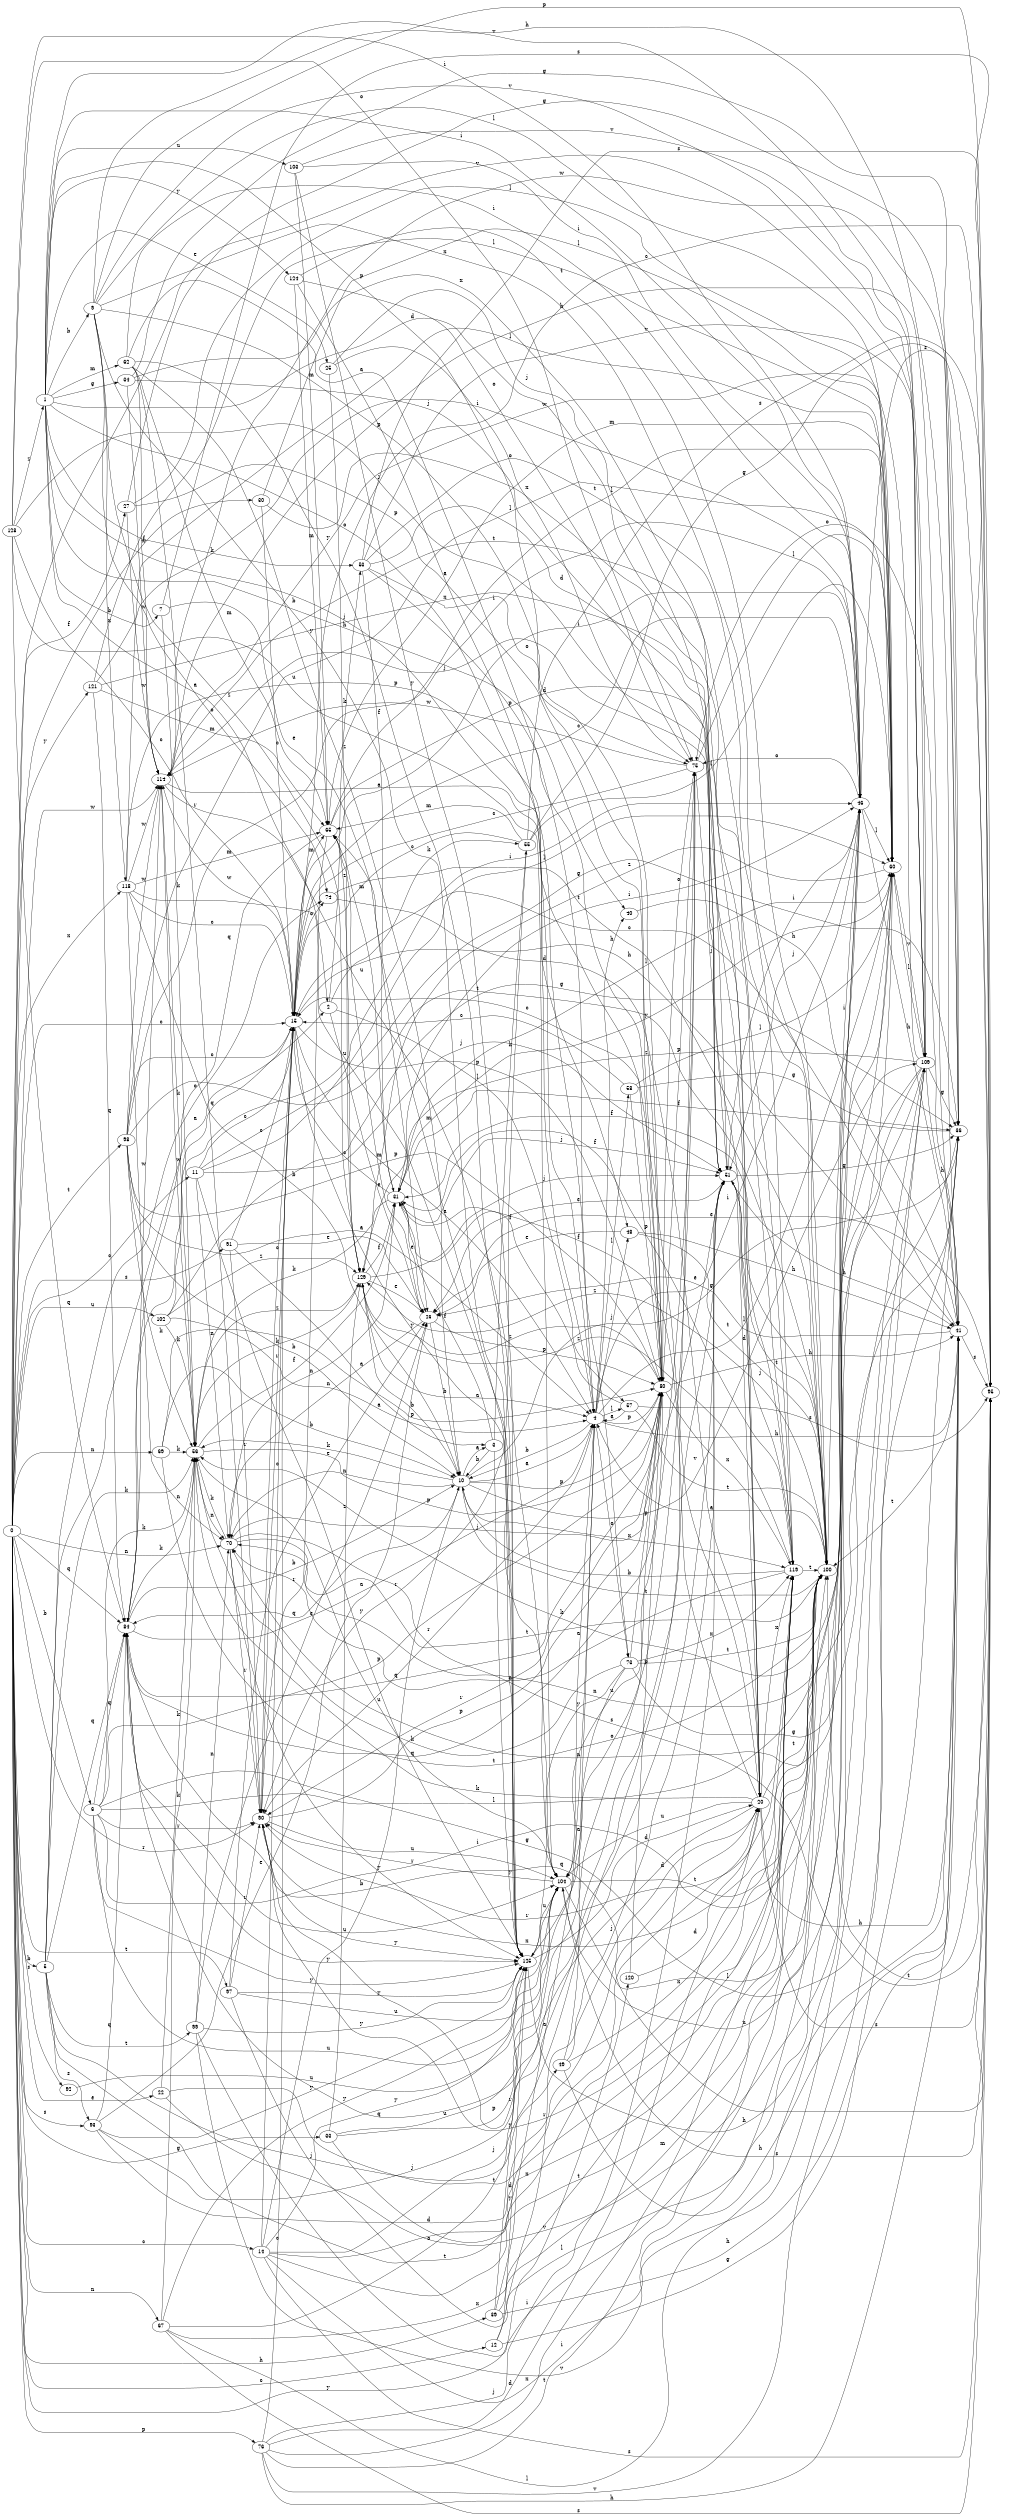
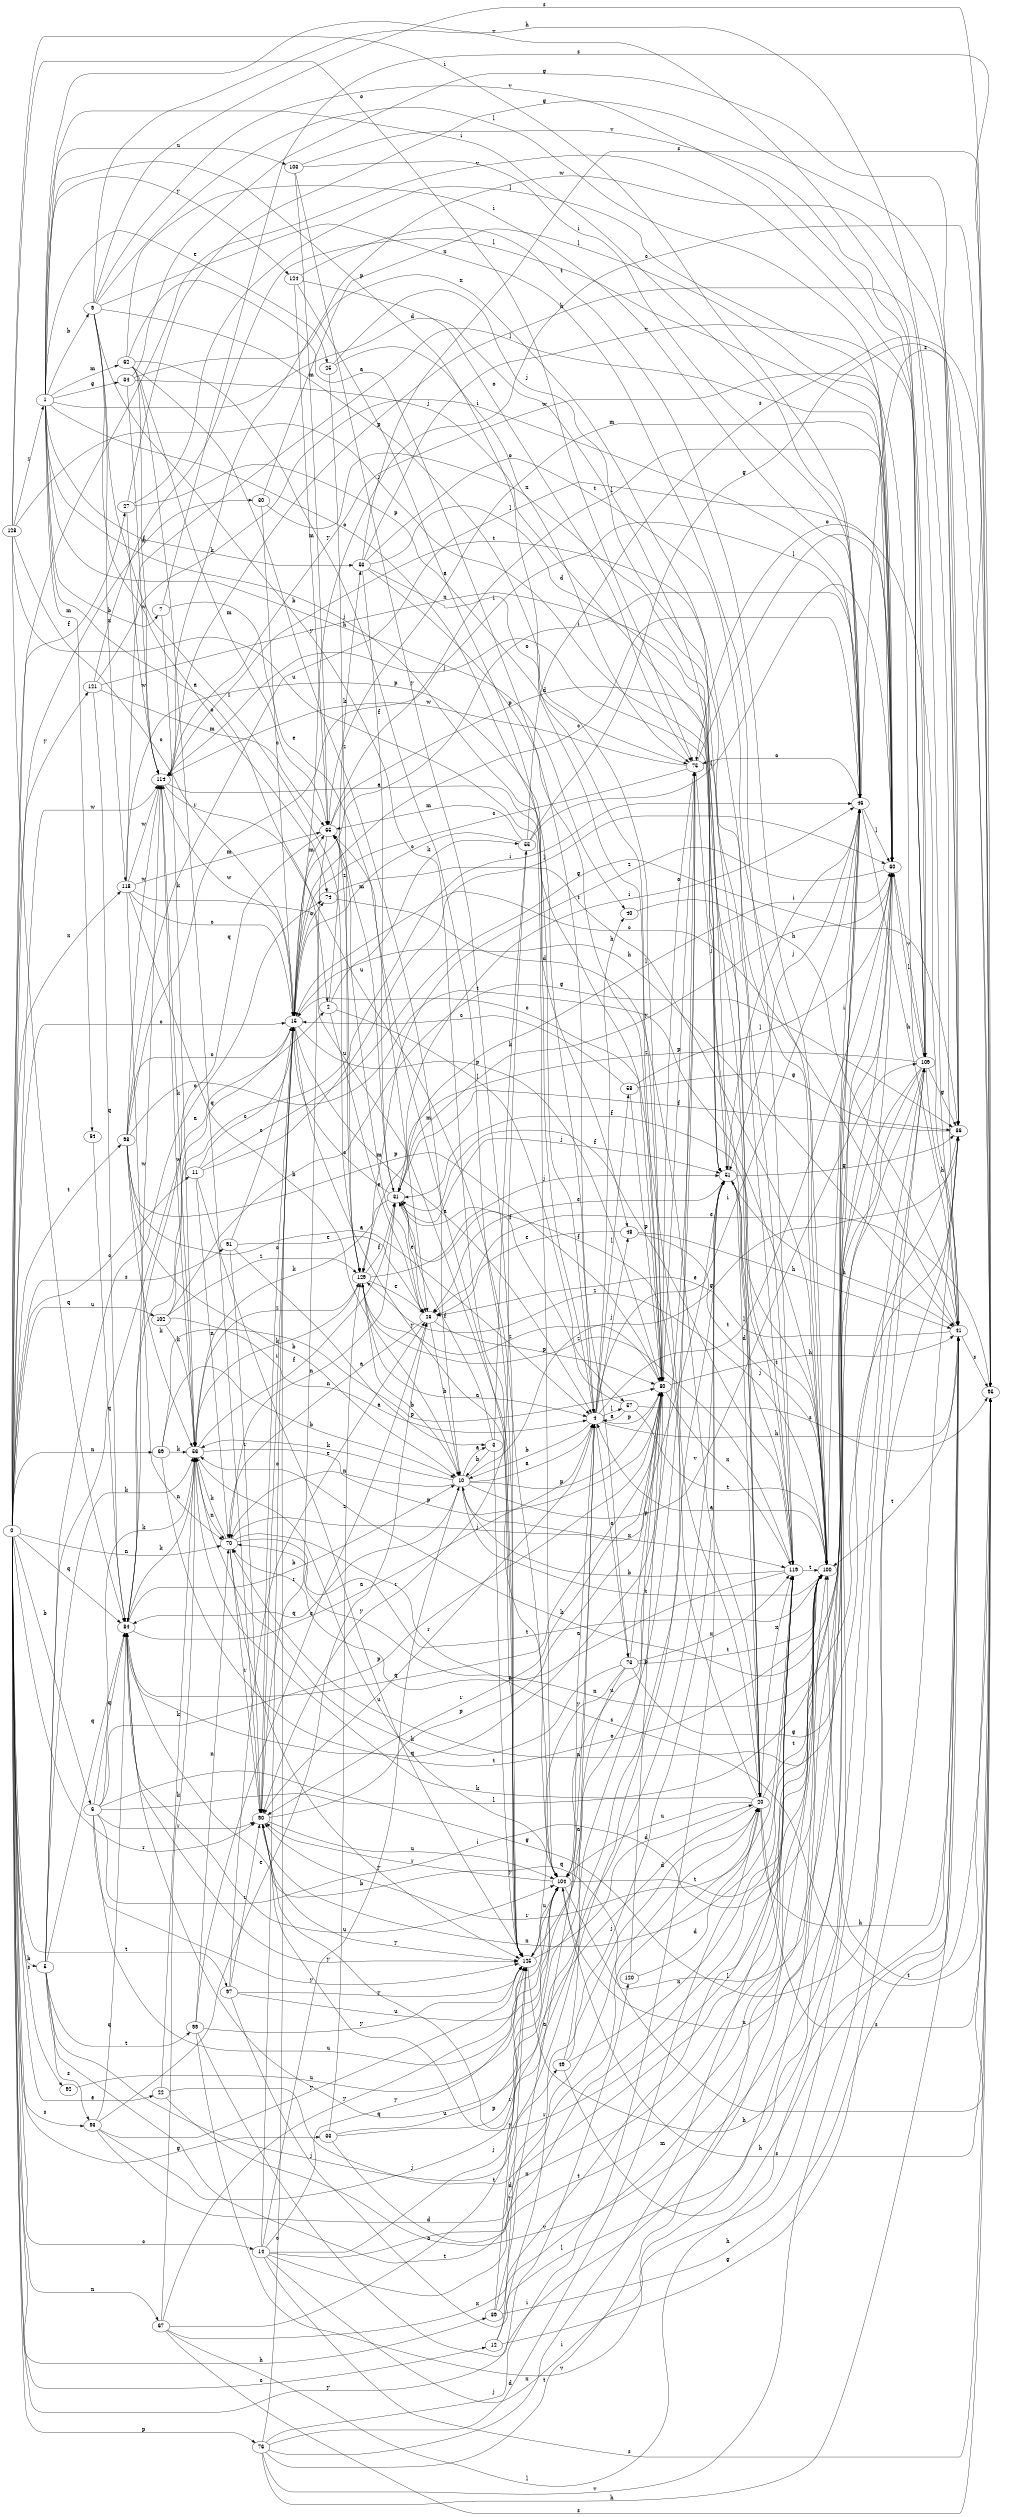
edge "9" -> "95": label "p" -> "s"
edge "11" -> "51": removed, label "j"
node "64": added
